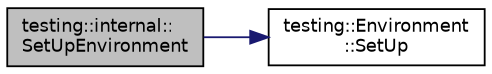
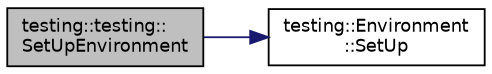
node "testing::internal:: SetUpEnvironment": label "testing::internal:: SetUpEnvironment" -> "testing::testing:: SetUpEnvironment"
